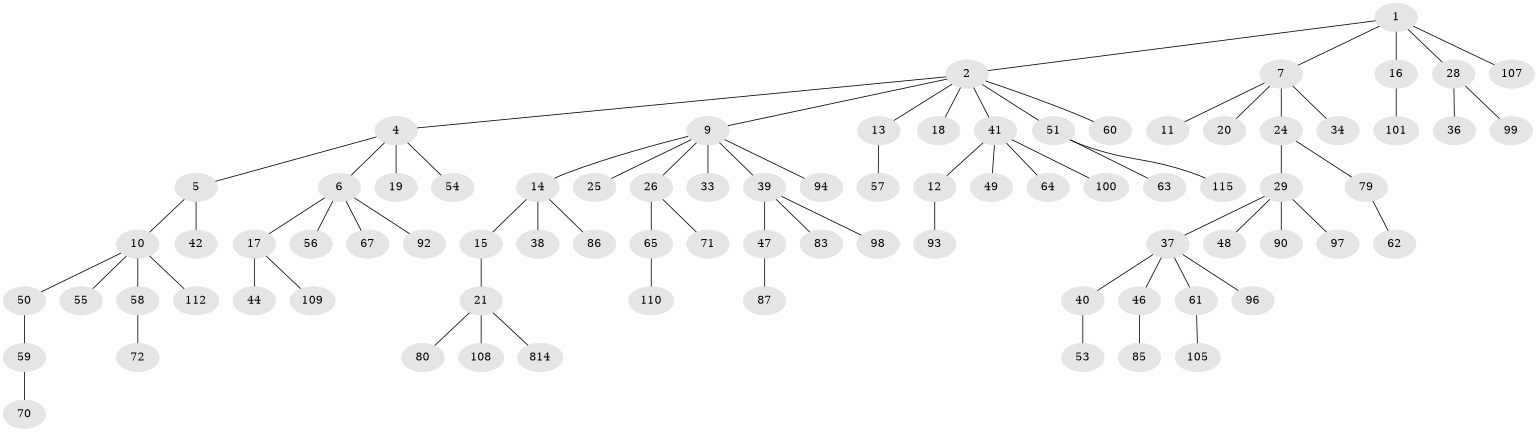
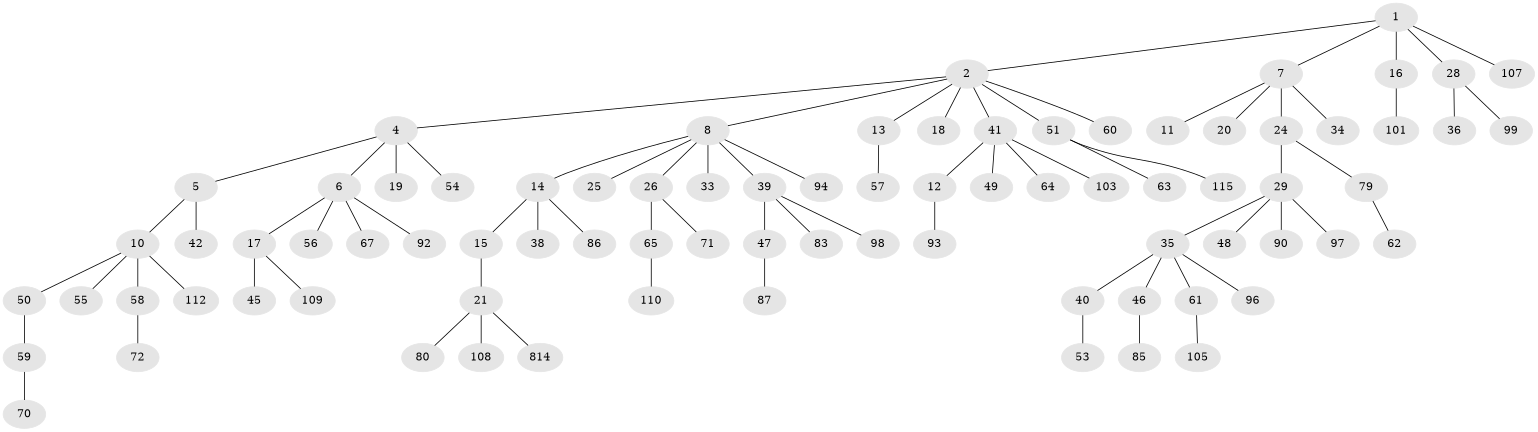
node "9": label "9" -> "8"
node "100": label "100" -> "103"
node "37": label "37" -> "35"
node "44": label "44" -> "45"
